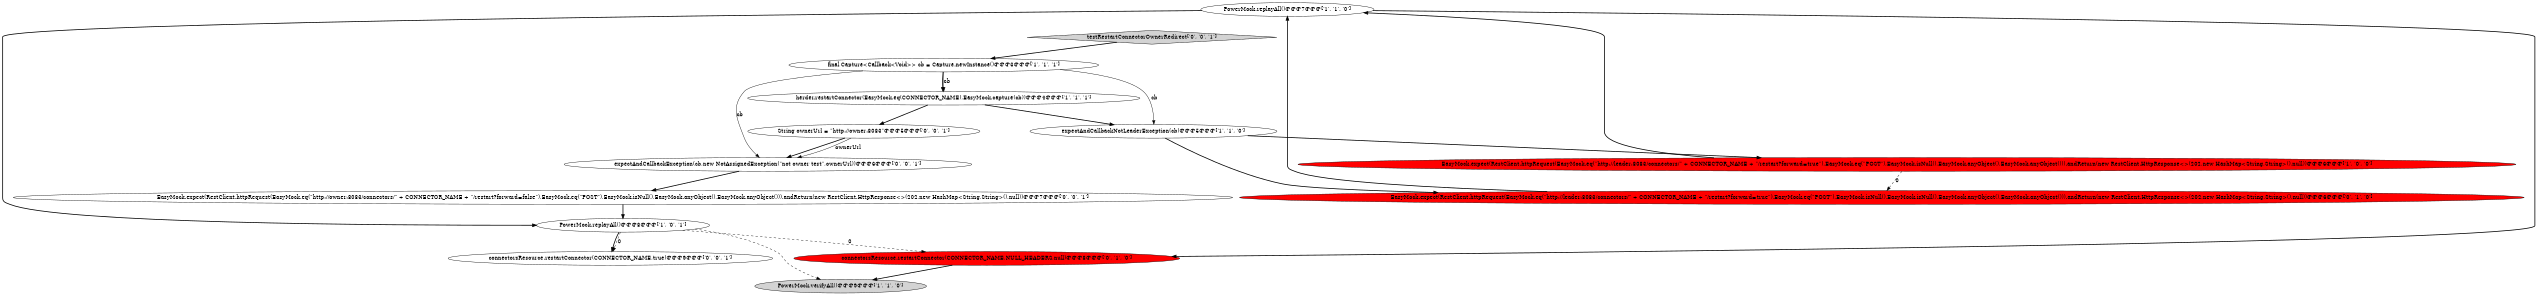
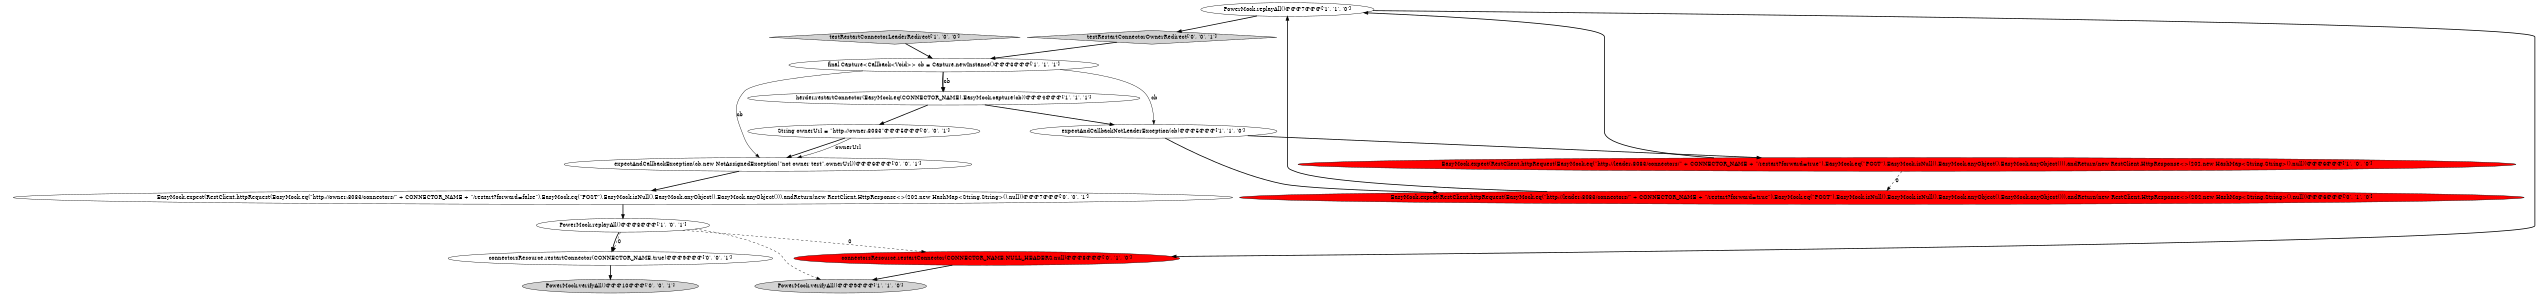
edge "PowerMock.replayAll()@@@7@@@['1', '1', '0']" -> "PowerMock.replayAll()@@@8@@@['1', '0', '1']": now "PowerMock.replayAll()@@@7@@@['1', '1', '0']" -> "testRestartConnectorOwnerRedirect['0', '0', '1']"
node "testRestartConnectorLeaderRedirect['1', '0', '0']": added
node "PowerMock.verifyAll()@@@10@@@['0', '0', '1']": added
